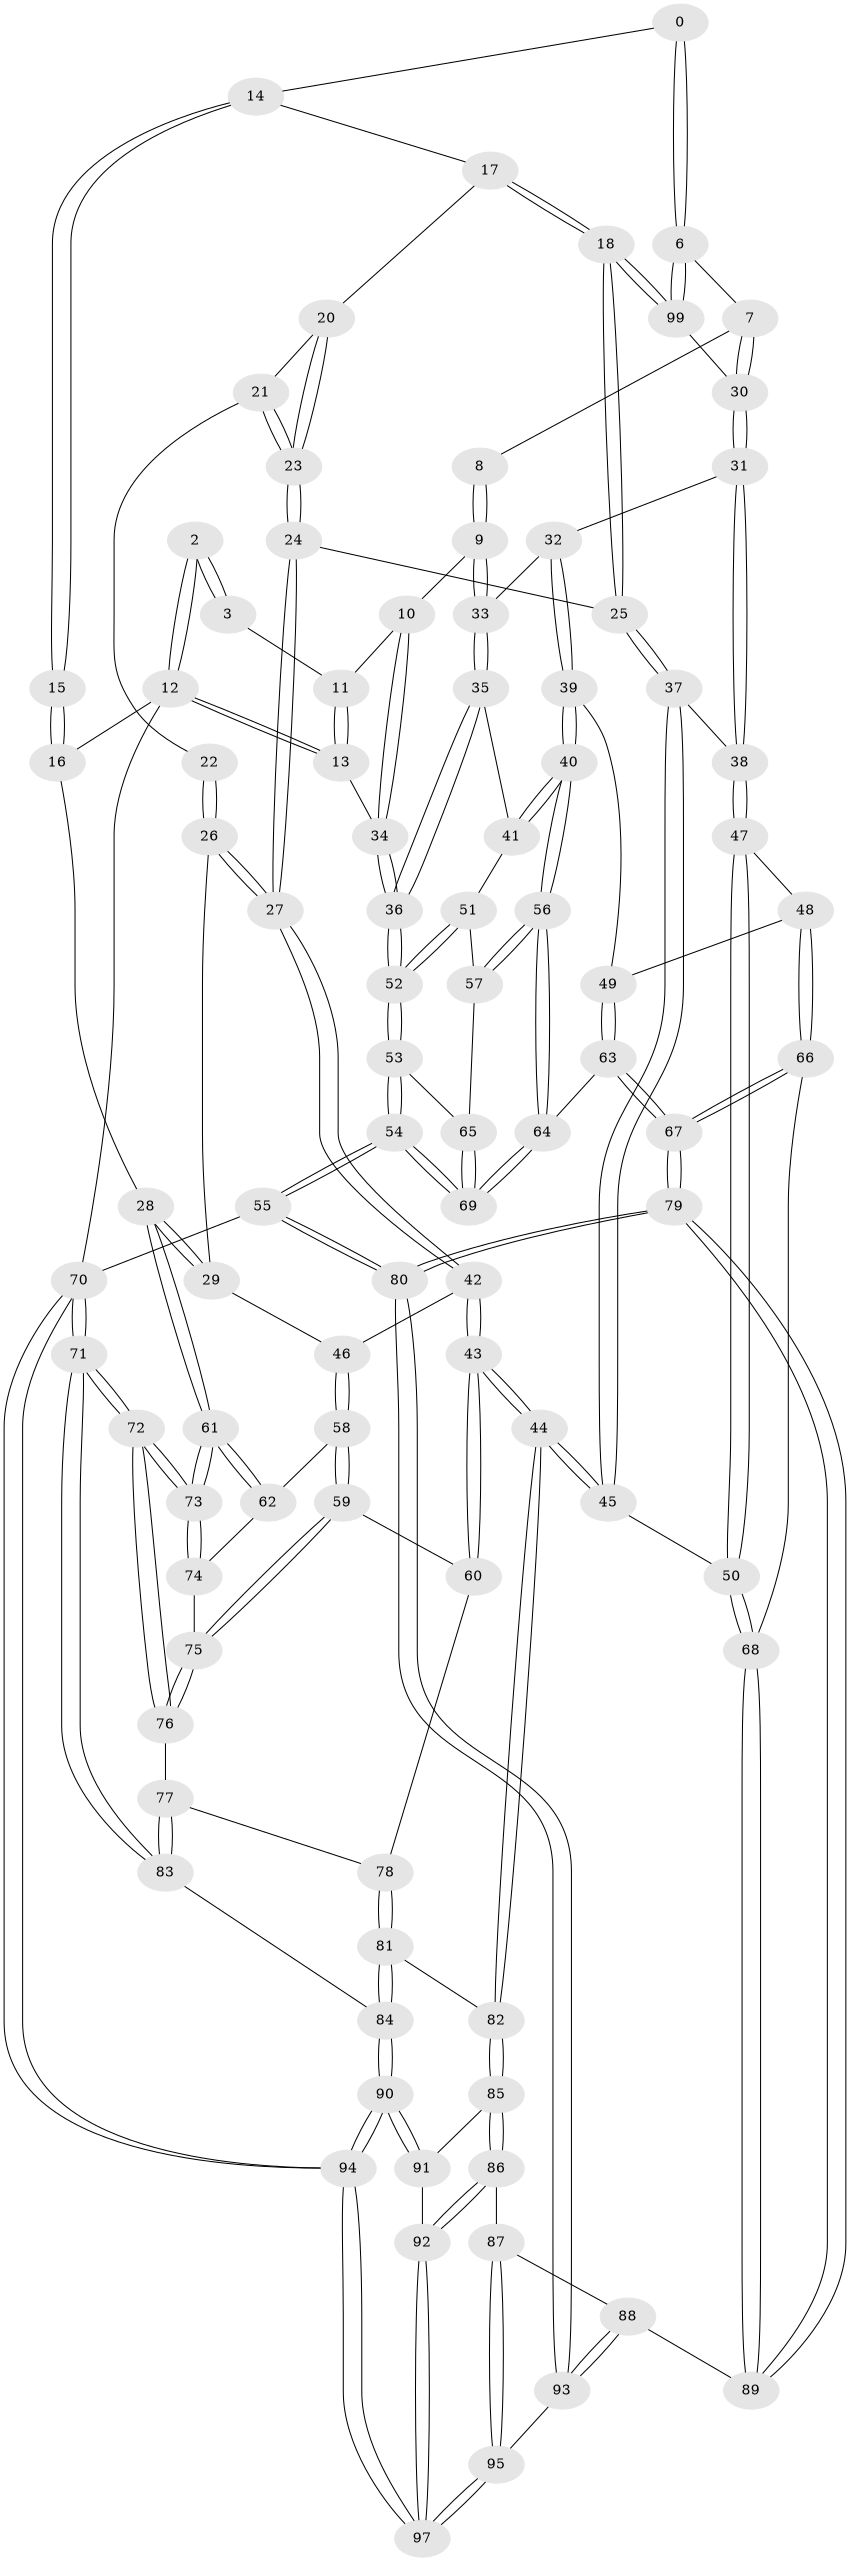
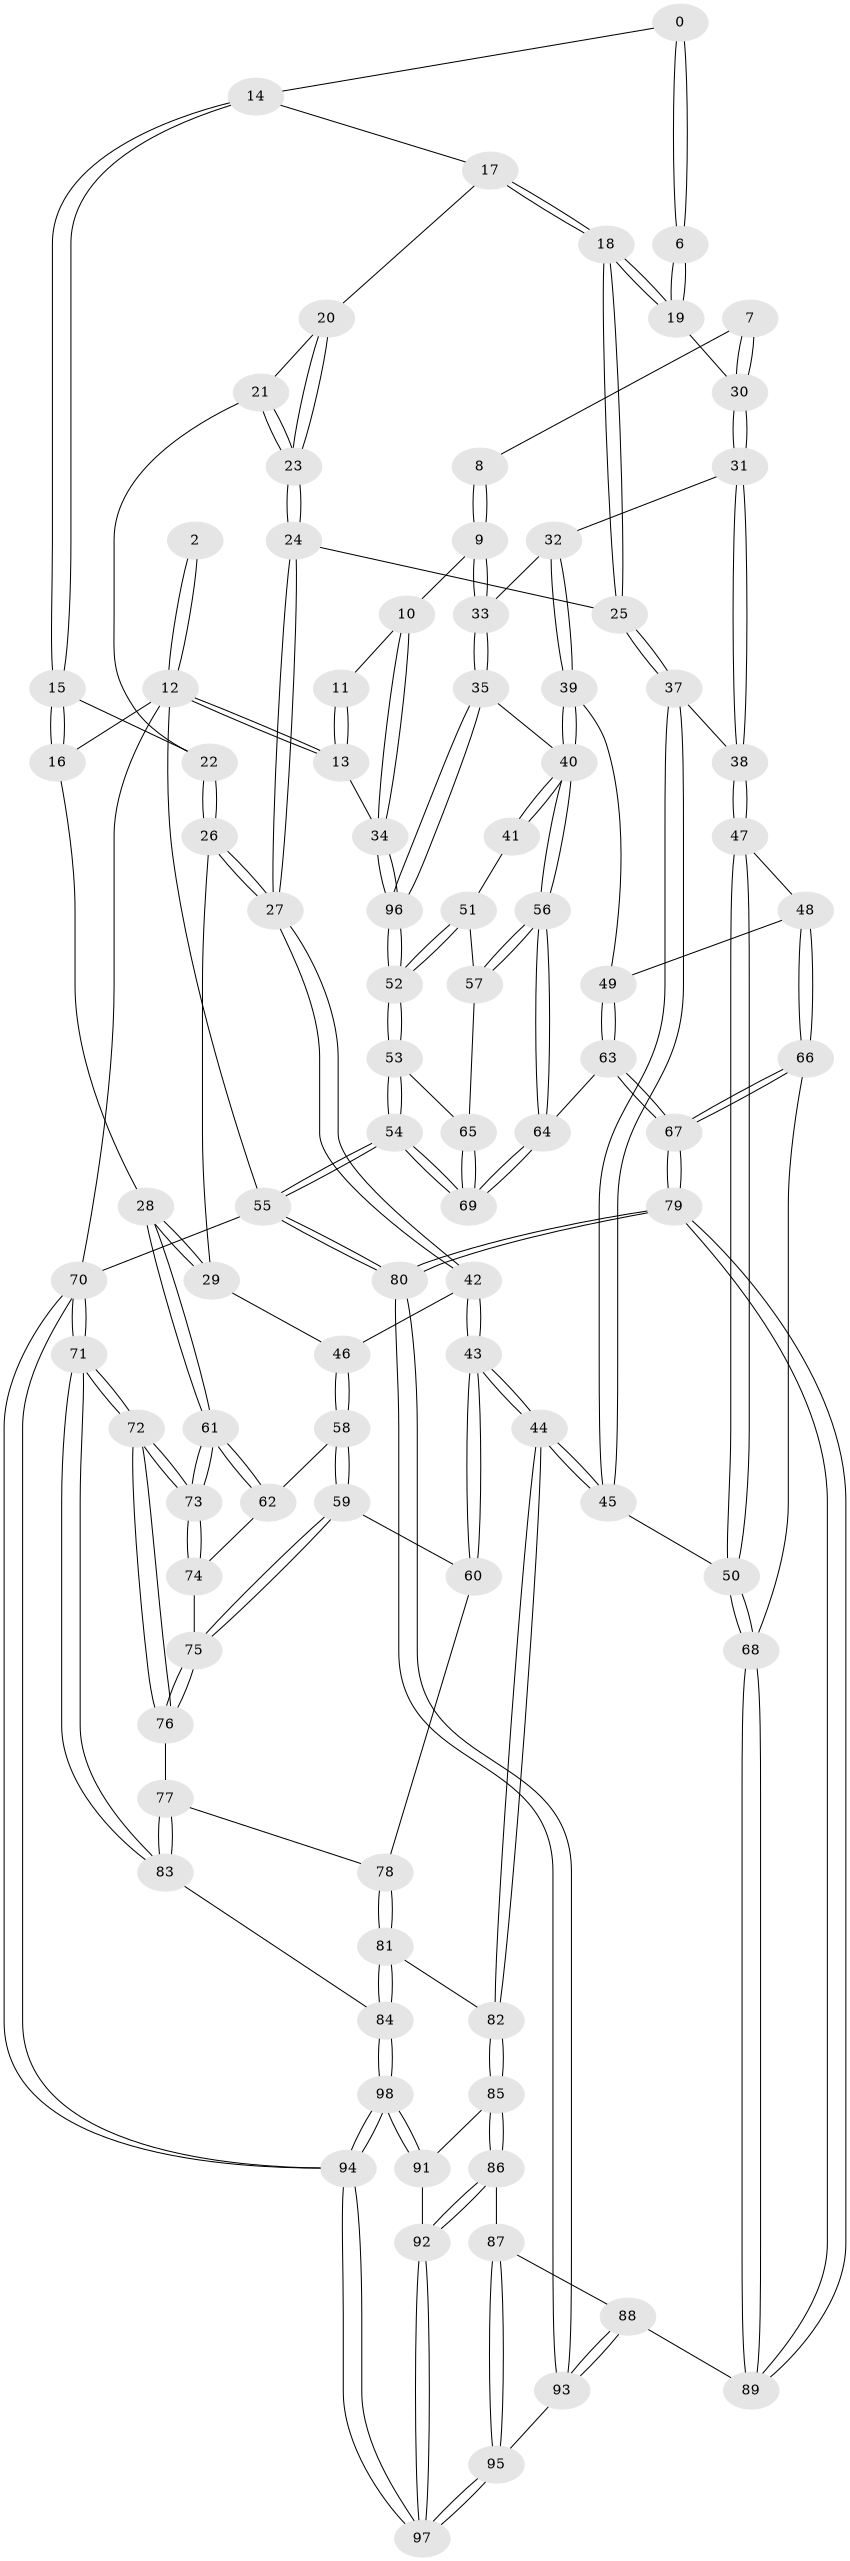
edge "6" -- "7": removed
node "99": label "99" -> "19"
node "3": removed
edge "15" -- "22": added
edge "35" -- "41": now "35" -- "40"
node "36": label "36" -> "96"
edge "12" -- "55": added
node "90": label "90" -> "98"
